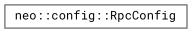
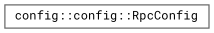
node "neo::config::RpcConfig": label "neo::config::RpcConfig" -> "config::config::RpcConfig"
